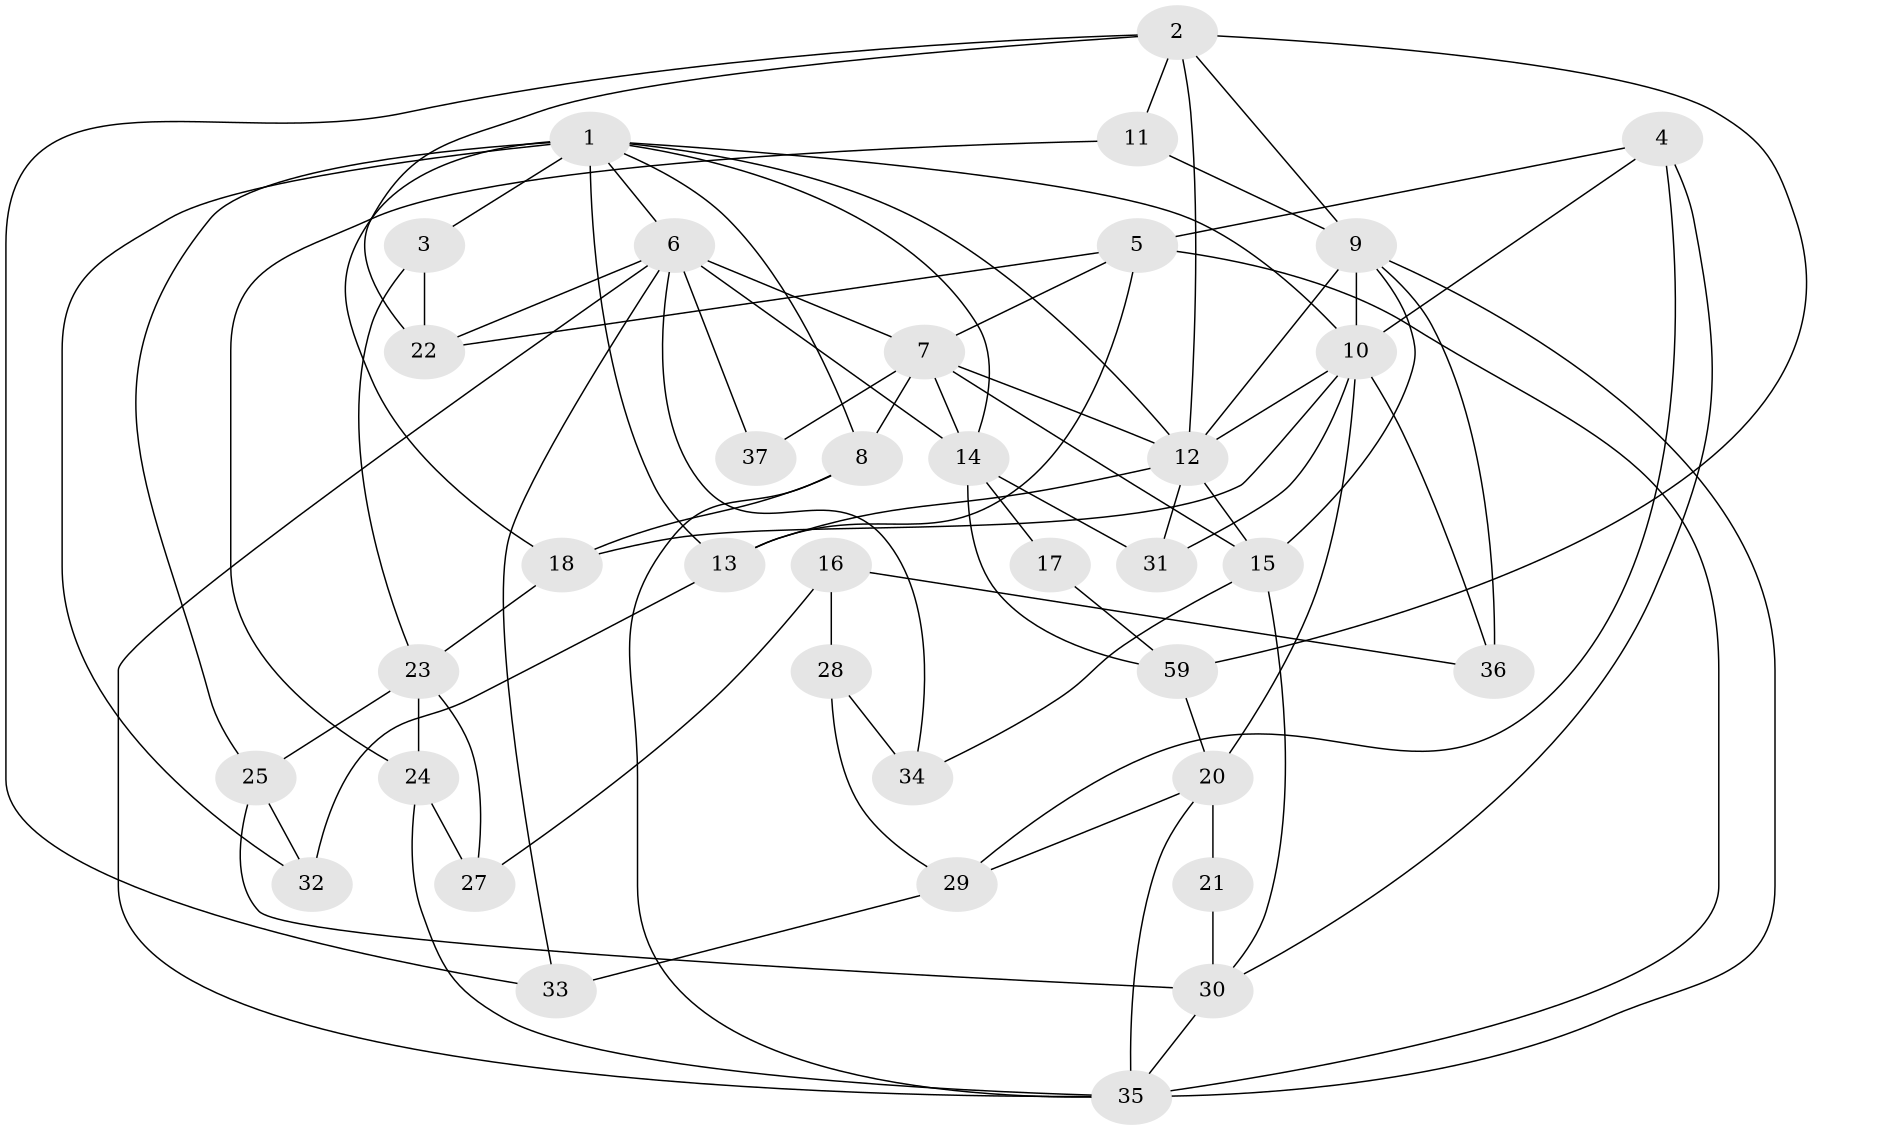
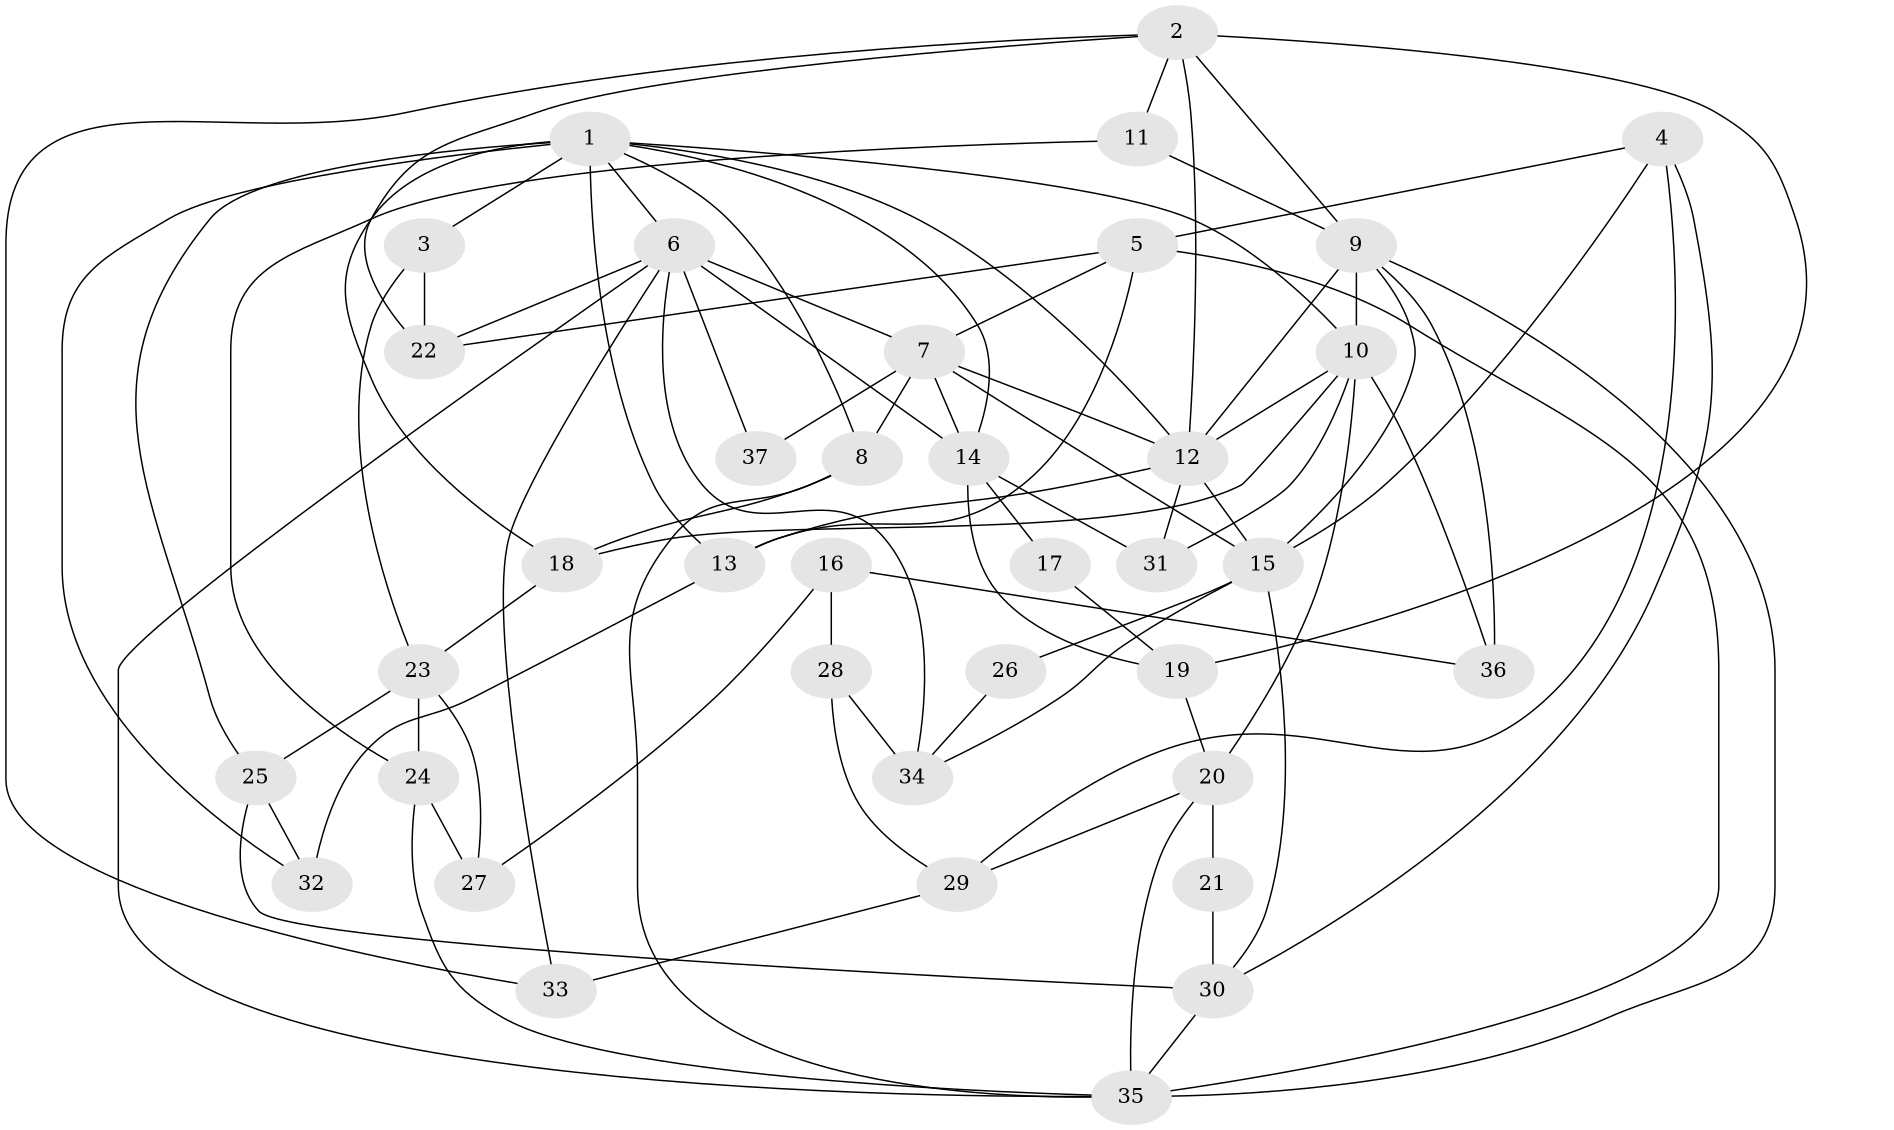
edge "4" -- "10": now "4" -- "15"
node "26": added
node "59": label "59" -> "19"
